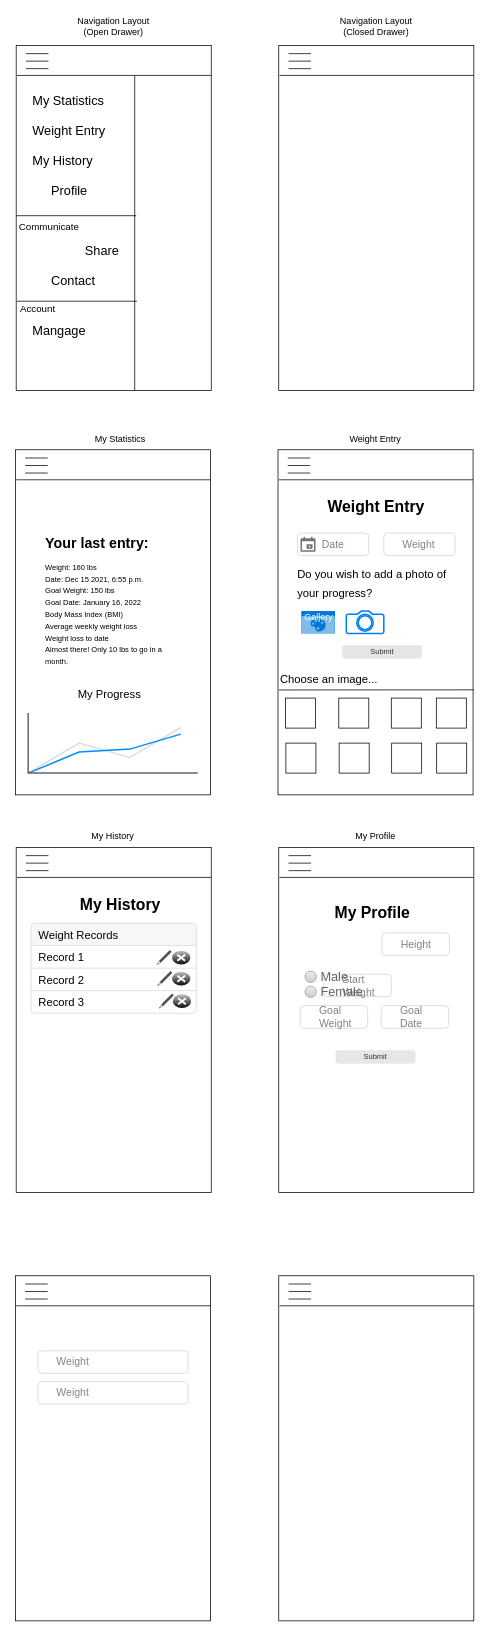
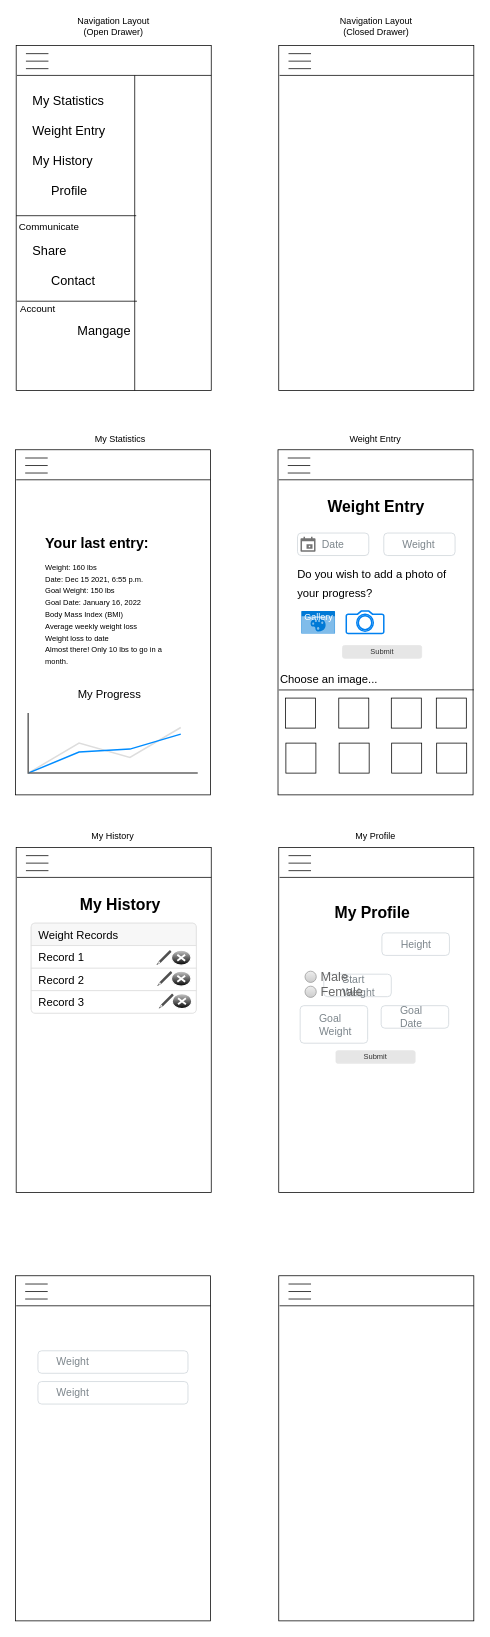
node "Share": moved (129, 252) -> (76, 252)
node "Mangage": moved (76, 331) -> (121, 331)
node "Goal Weight": size 68x23 -> 68x38
